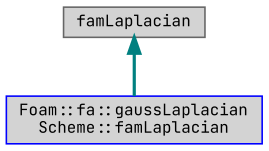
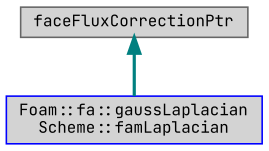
node "famLaplacian": label "famLaplacian" -> "faceFluxCorrectionPtr"
